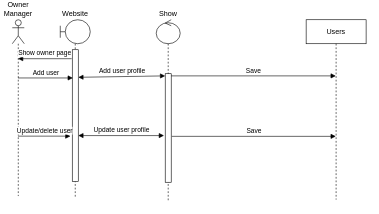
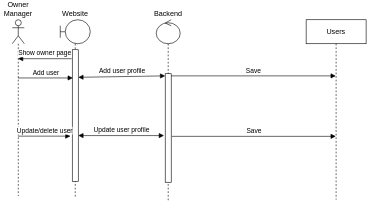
node "Show": label "Show" -> "Backend"
